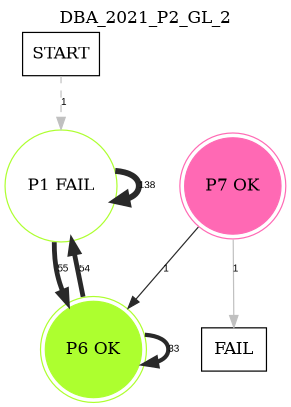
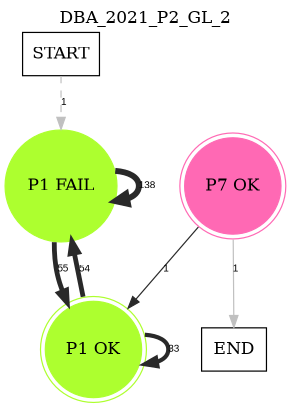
node "P1 FAIL": fillcolor white -> greenyellow
node "P6 OK": label "P6 OK" -> "P1 OK"
node "FAIL": label "FAIL" -> "END"
